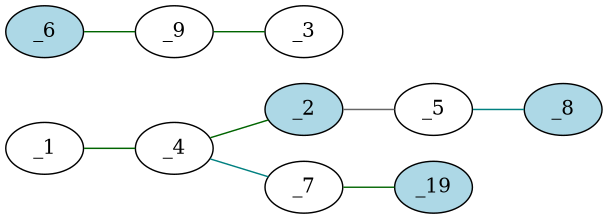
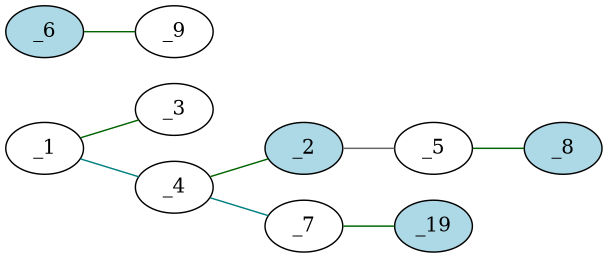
edge "_9" -- "_3": now "_1" -- "_3"
edge "_5" -- "_8": color teal -> darkgreen
edge "_1" -- "_4": color darkgreen -> teal
